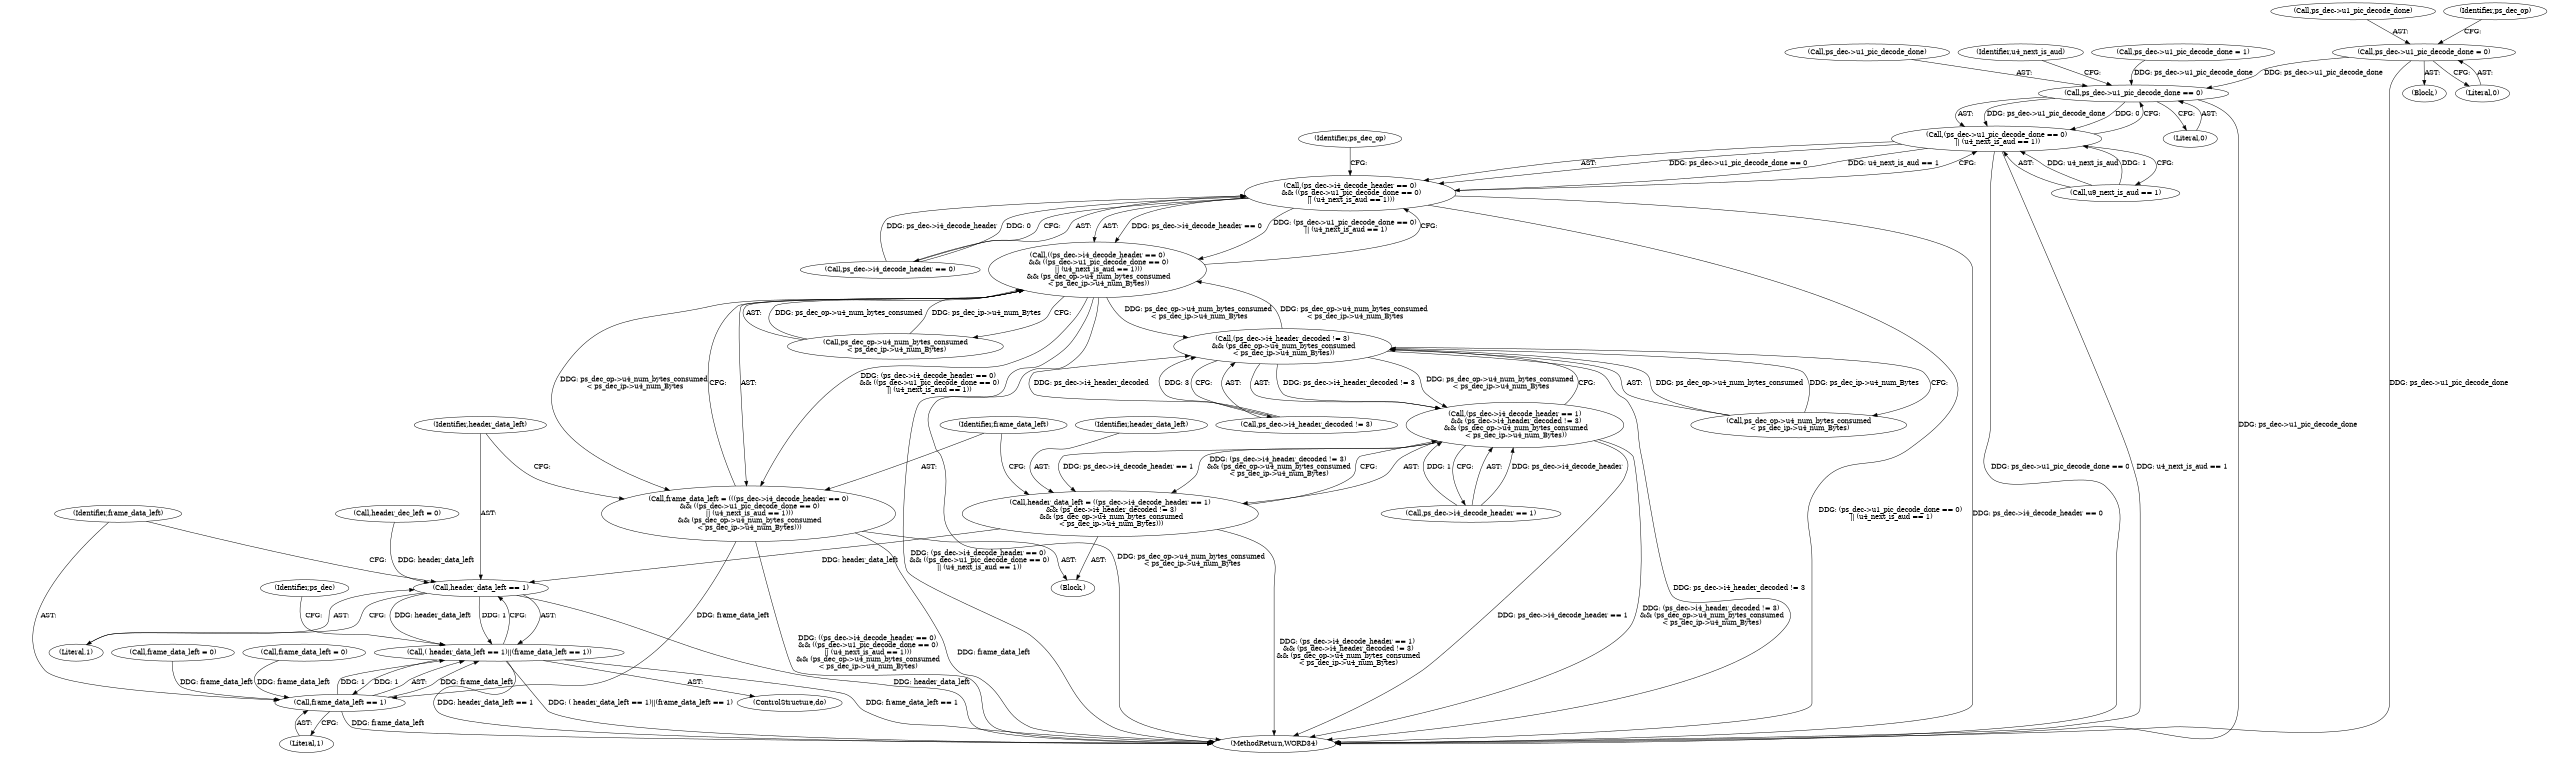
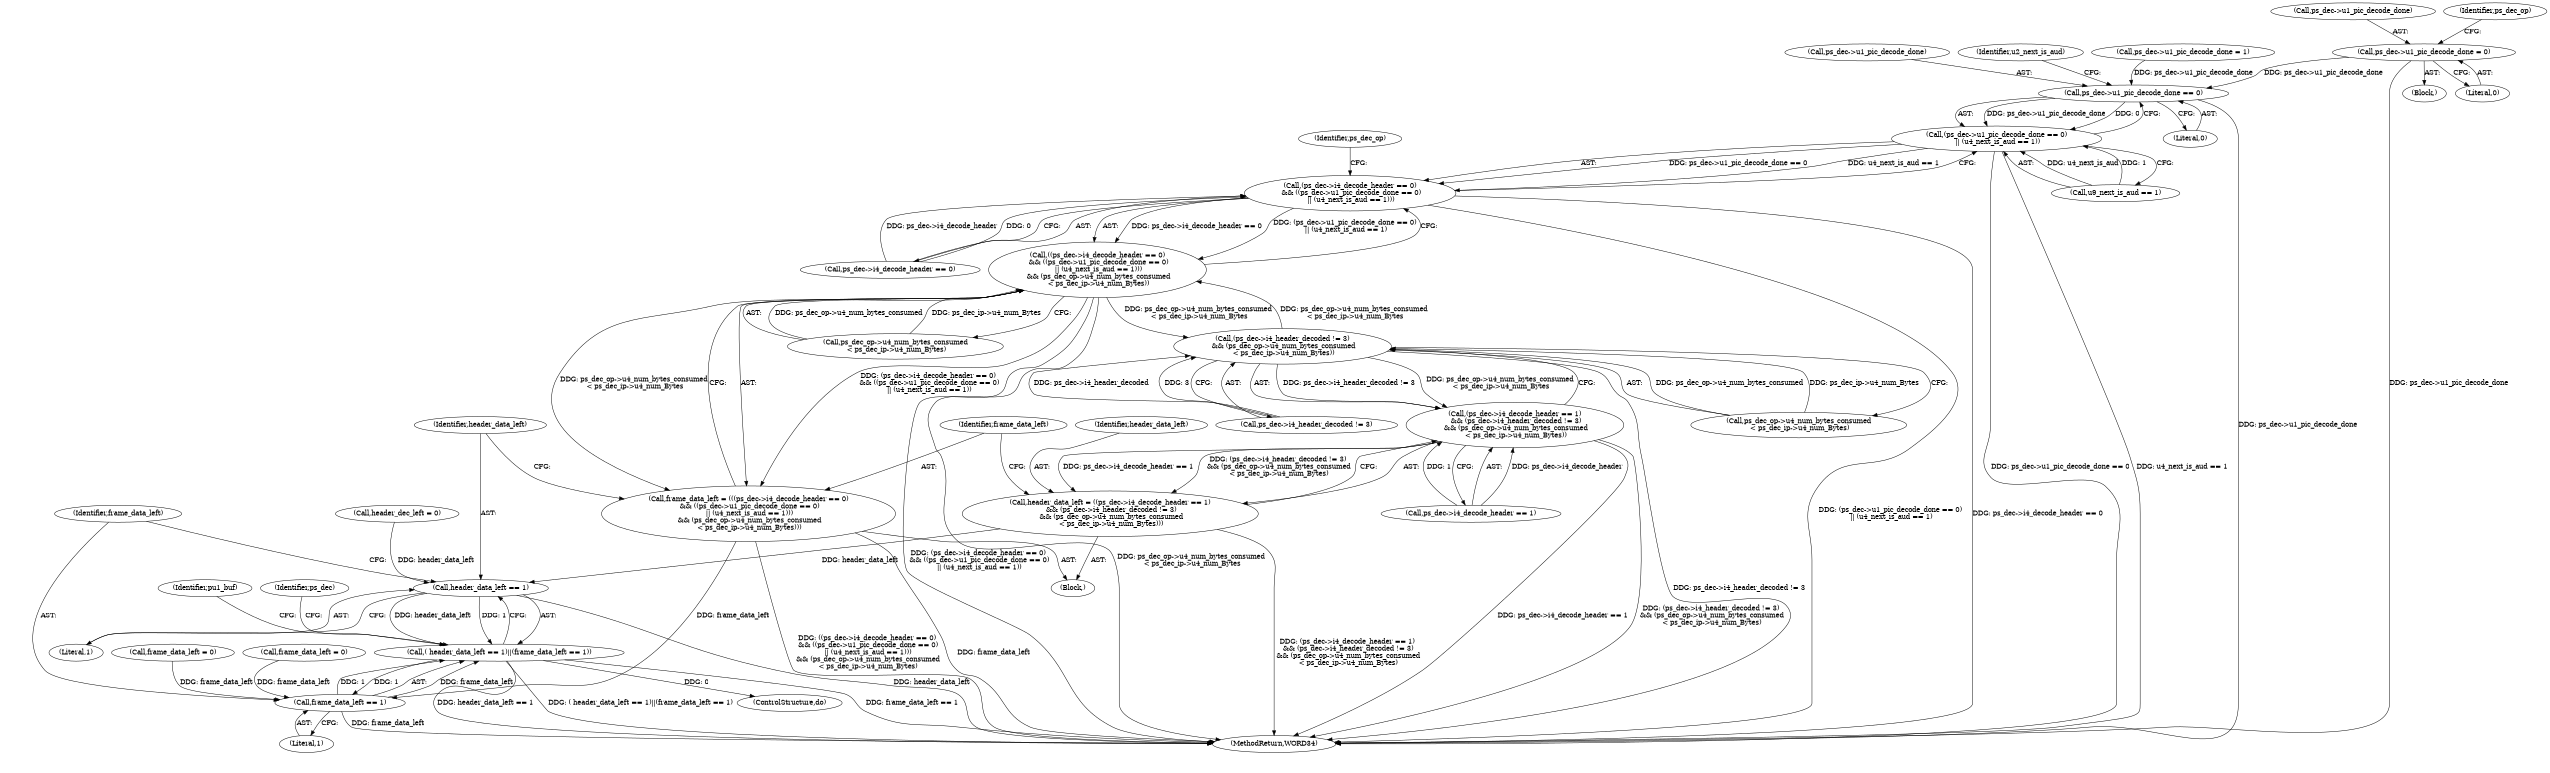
node "(Identifier,u4_next_is_aud)": label "(Identifier,u4_next_is_aud)" -> "(Identifier,u2_next_is_aud)"
node "(Identifier,pu1_buf)": added
edge "(Call,( header_data_left == 1)||(frame_data_left == 1))" -> "(ControlStructure,do)": label "AST: " -> "DDG: 0"
